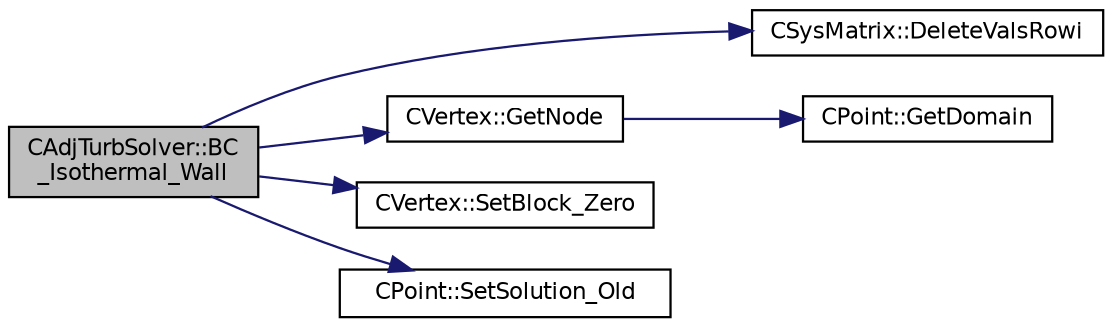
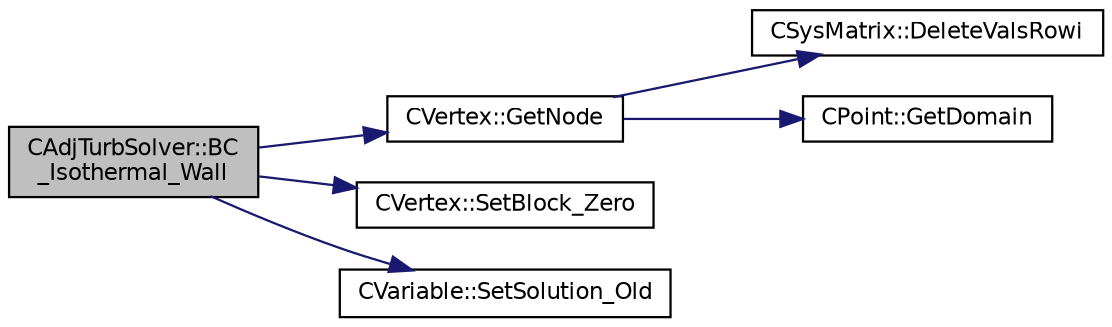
edge "CAdjTurbSolver::BC _Isothermal_Wall" -> "CSysMatrix::DeleteValsRowi": now "CVertex::GetNode" -> "CSysMatrix::DeleteValsRowi"
node "CPoint::SetSolution_Old": label "CPoint::SetSolution_Old" -> "CVariable::SetSolution_Old"
